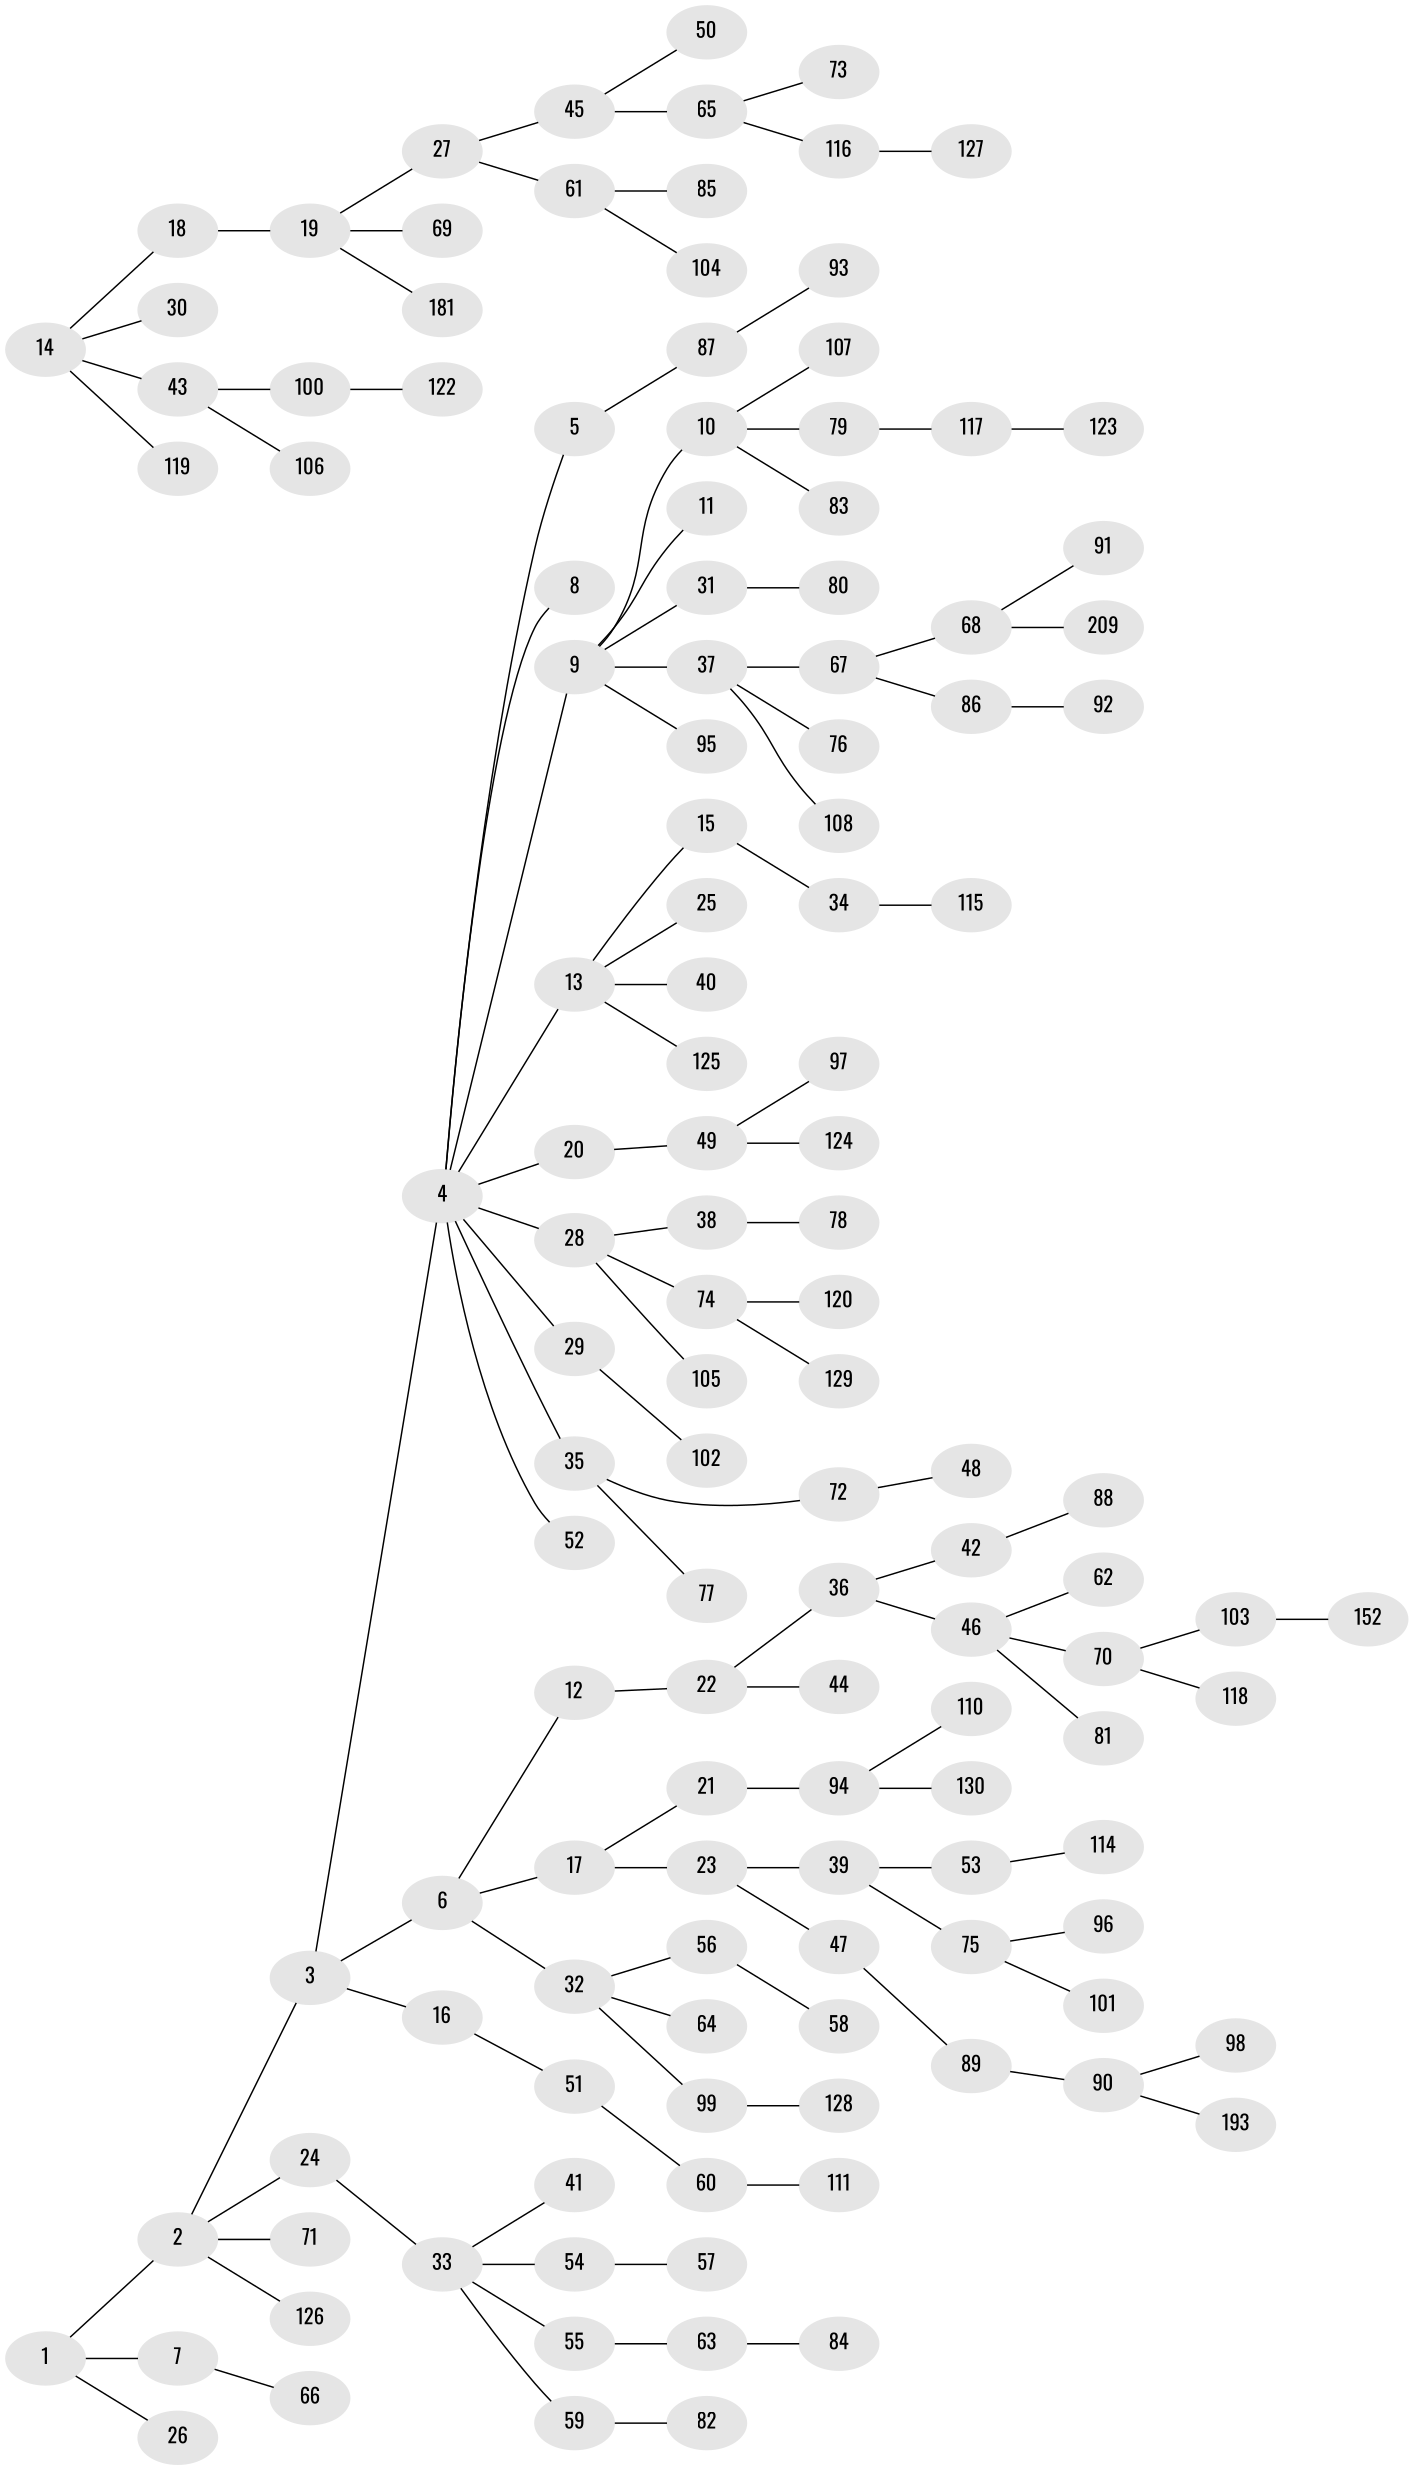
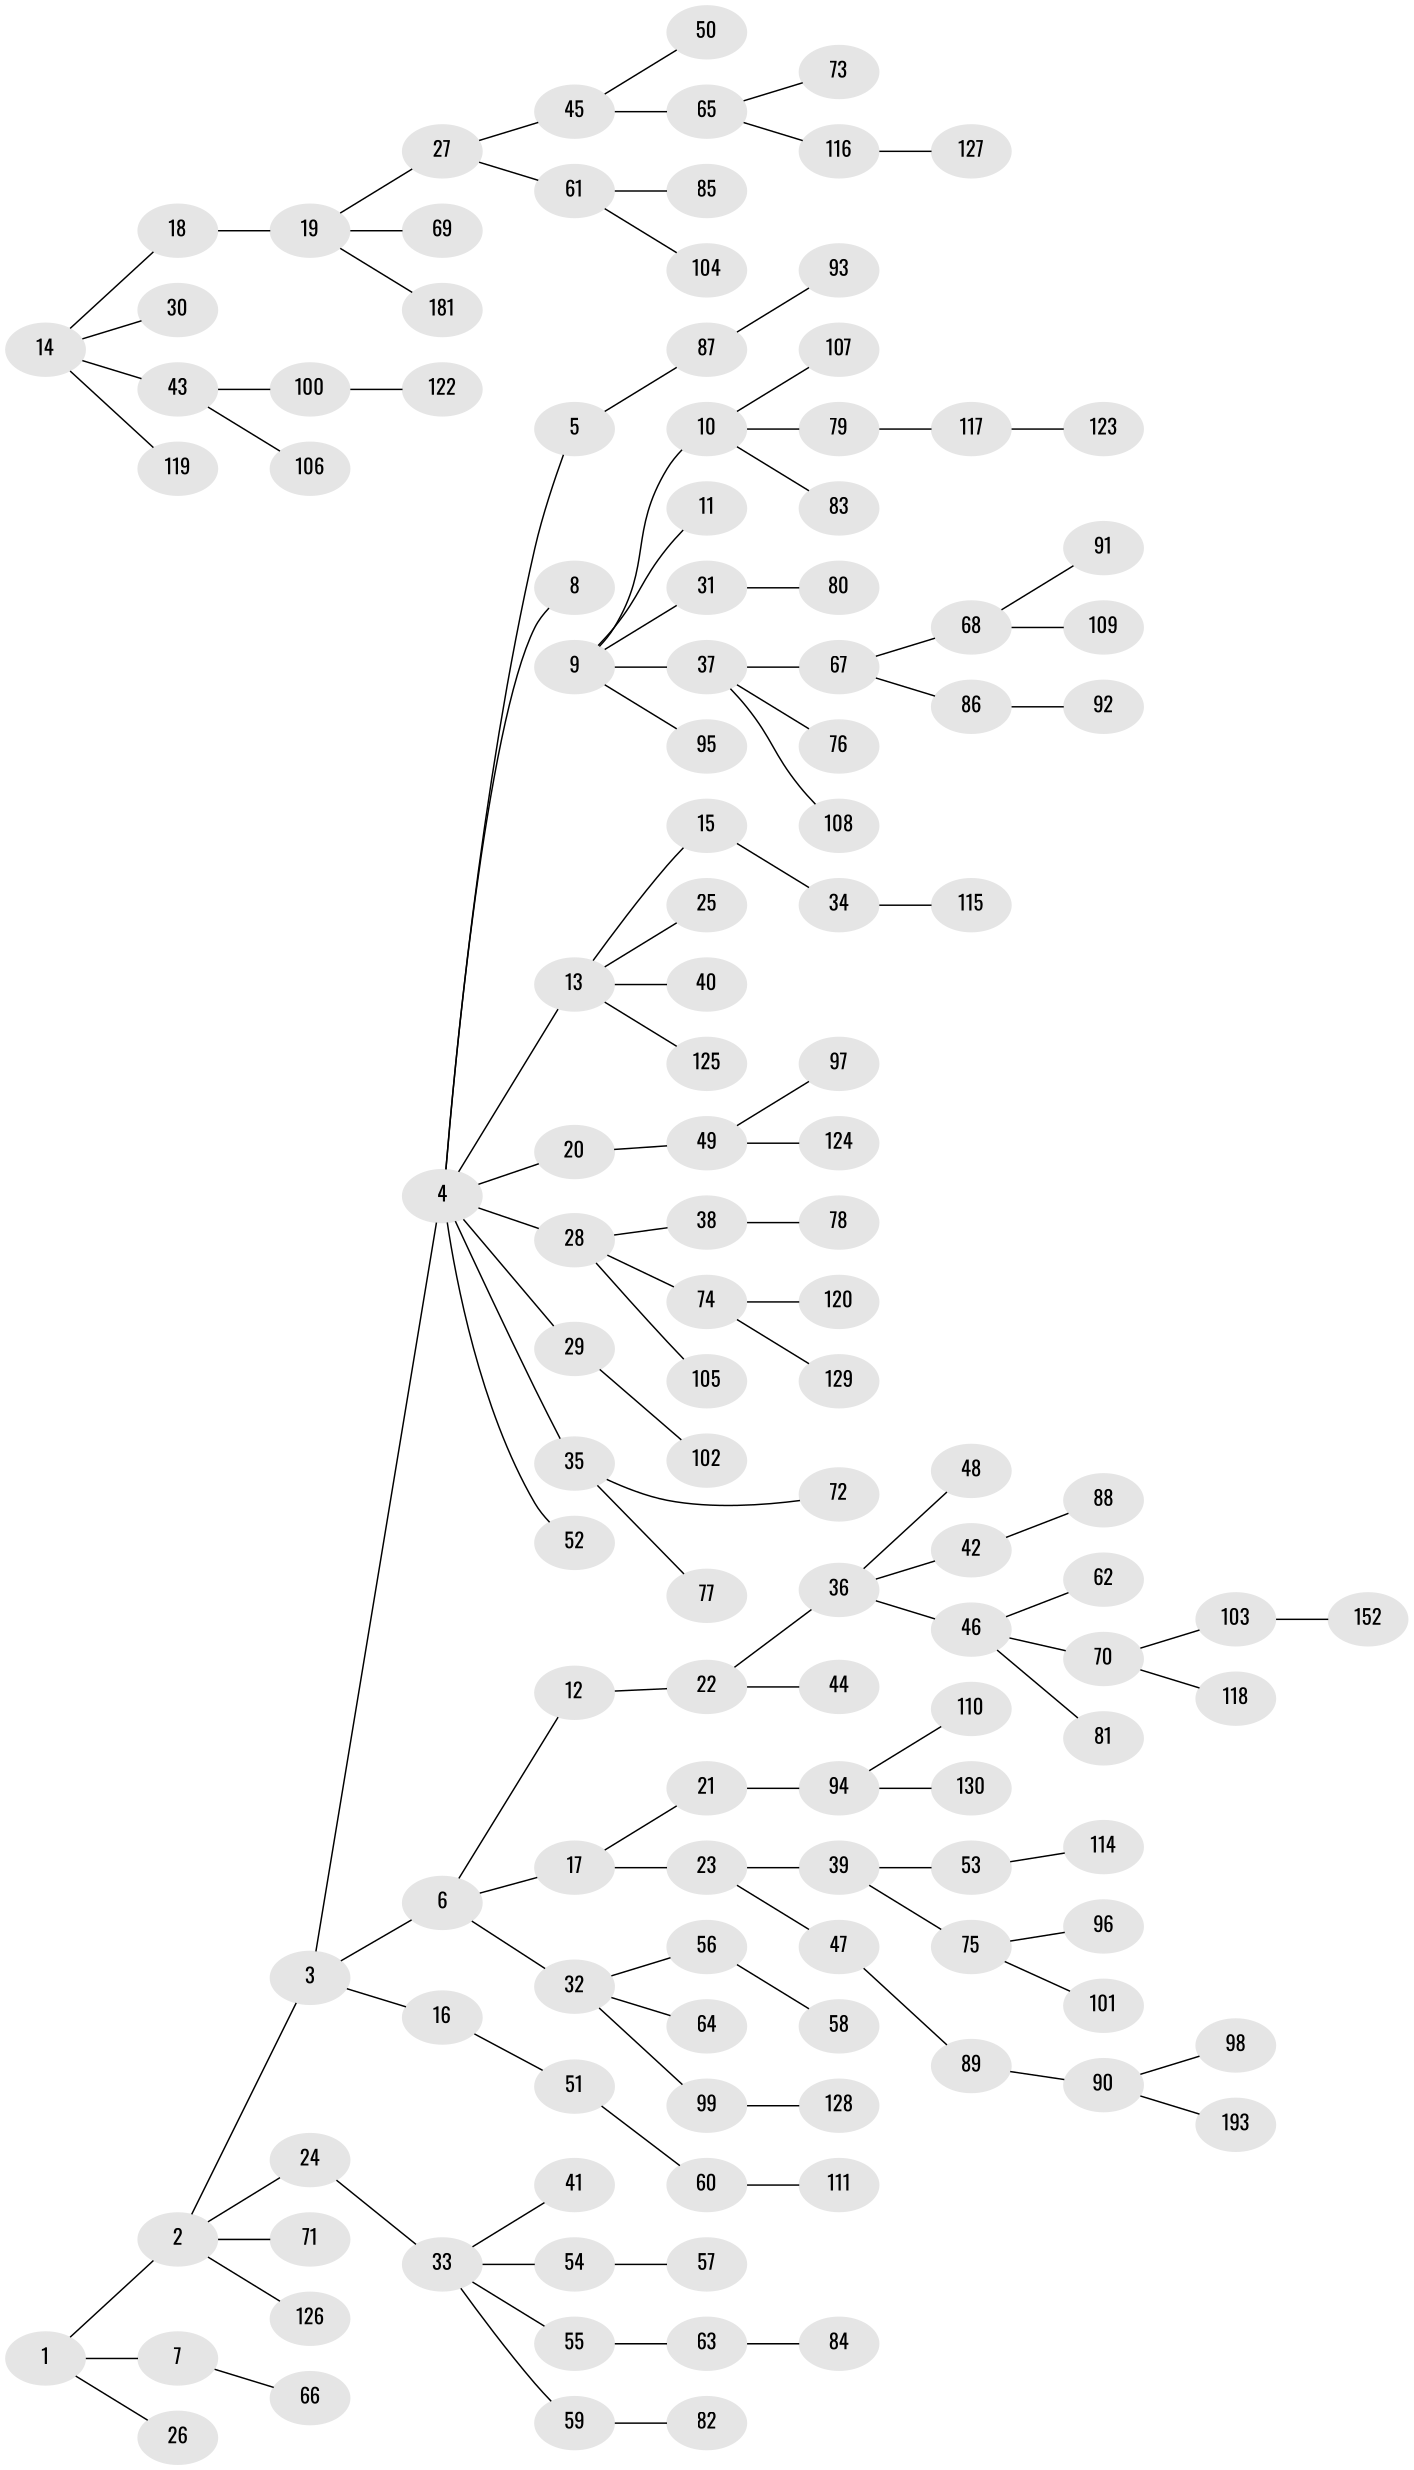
node "209": label "209" -> "109"
edge "9" -- "4": removed
edge "48" -- "72": now "48" -- "36"
